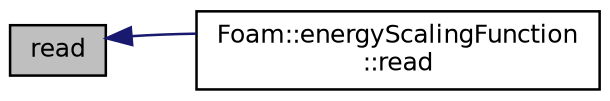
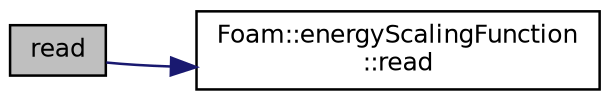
edge "Foam::energyScalingFunction ::read" -> "read": reversed
